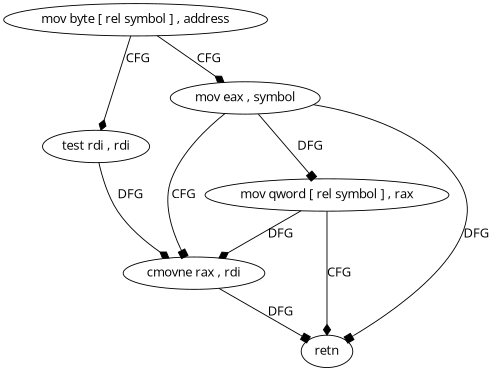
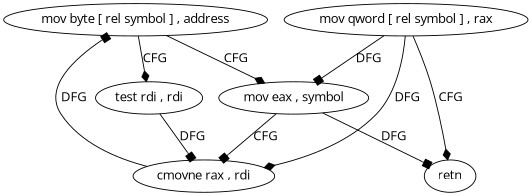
edge "mov eax , symbol" -> "mov qword [ rel symbol ] , rax": reversed
edge "test rdi , rdi" -> "cmovne rax , rdi": arrowhead diamond -> box
edge "cmovne rax , rdi" -> "retn": now "cmovne rax , rdi" -> "mov byte [ rel symbol ] , address"
